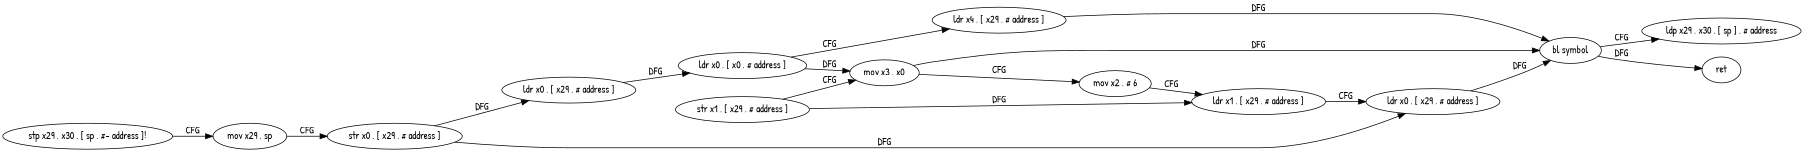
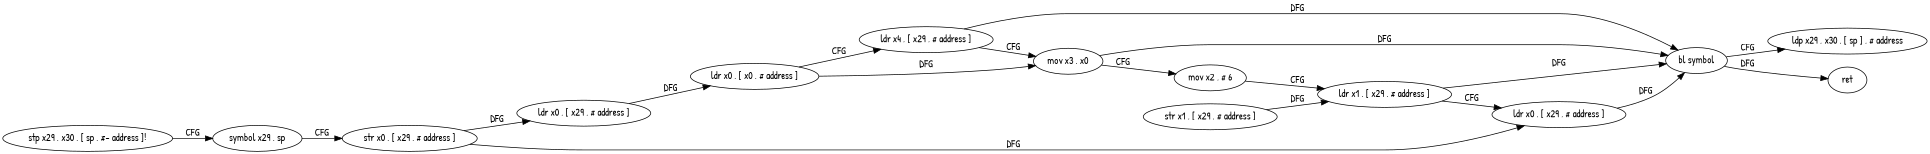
edge "ldr x1 , [ x29 , # address ]" -> "bl symbol": added, label "DFG"
edge "str x1 , [ x29 , # address ]" -> "mov x3 , x0": now "ldr x4 , [ x29 , # address ]" -> "mov x3 , x0"
node "mov x29 , sp": label "mov x29 , sp" -> "symbol x29 , sp"
